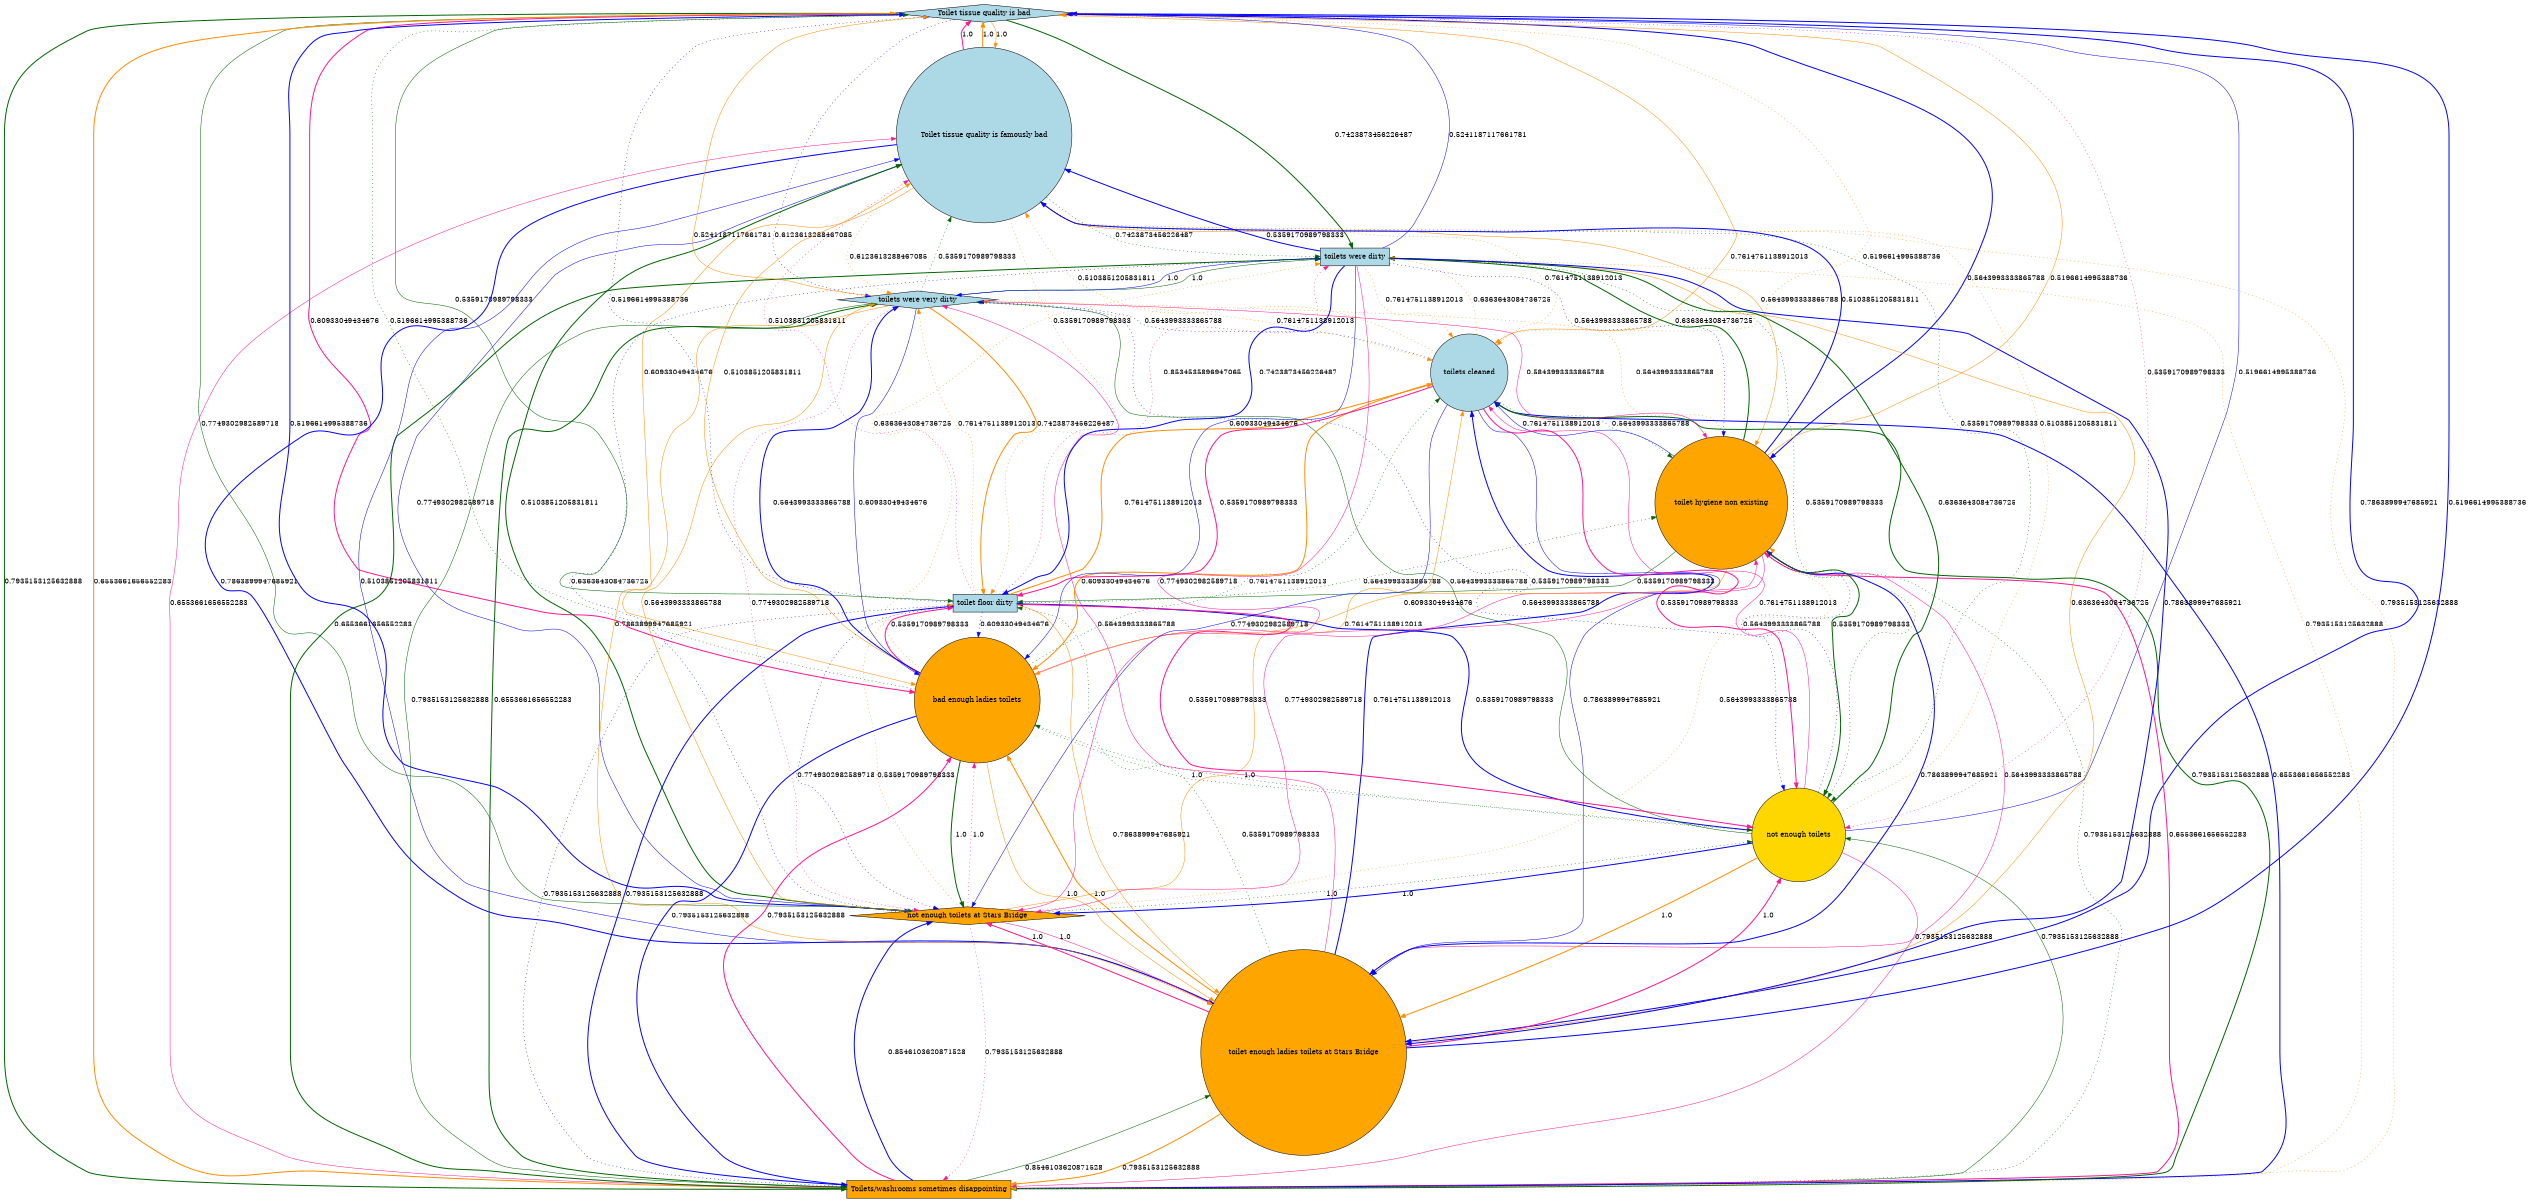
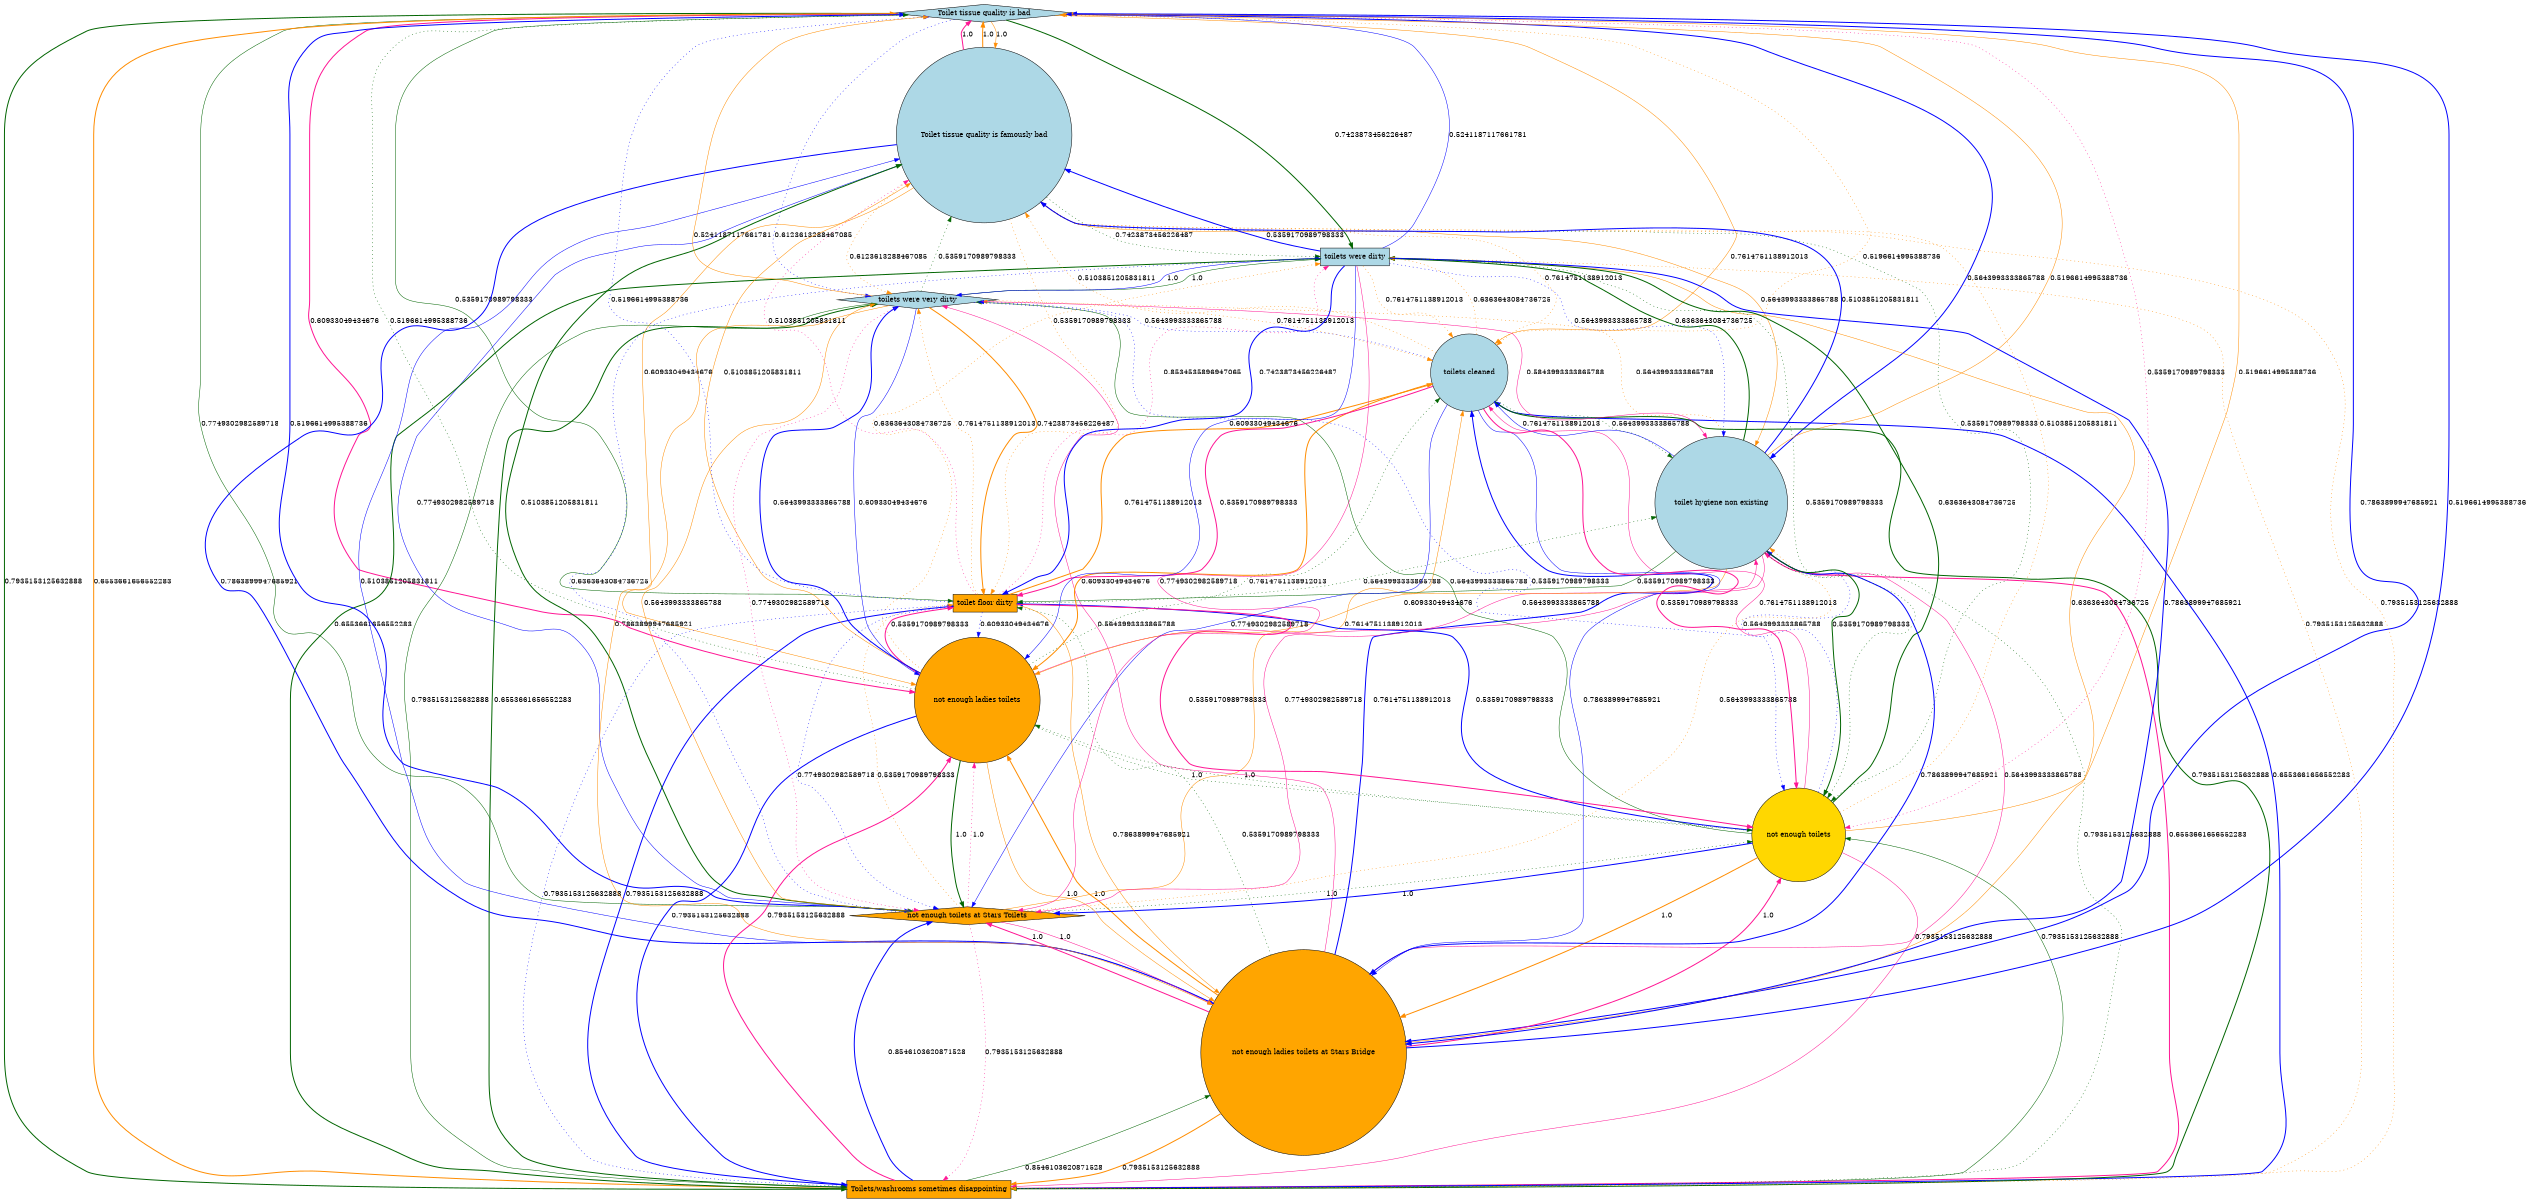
edge "not enough toilets" -> "Toilet tissue quality is bad": color blue -> darkorange
node "toilet hygiene non existing": fillcolor orange -> lightblue
node "toilet floor dirty": fillcolor lightblue -> orange
node "bad enough ladies toilets": label "bad enough ladies toilets" -> "not enough ladies toilets"
edge "Toilets/washrooms sometimes disappointing" -> "Toilet tissue quality is famously bad": removed, label "0.6553661656552283"
node "not enough toilets at Stars Bridge": label "not enough toilets at Stars Bridge" -> "not enough toilets at Stars Toilets"
node "toilet enough ladies toilets at Stars Bridge": label "toilet enough ladies toilets at Stars Bridge" -> "not enough ladies toilets at Stars Bridge"
